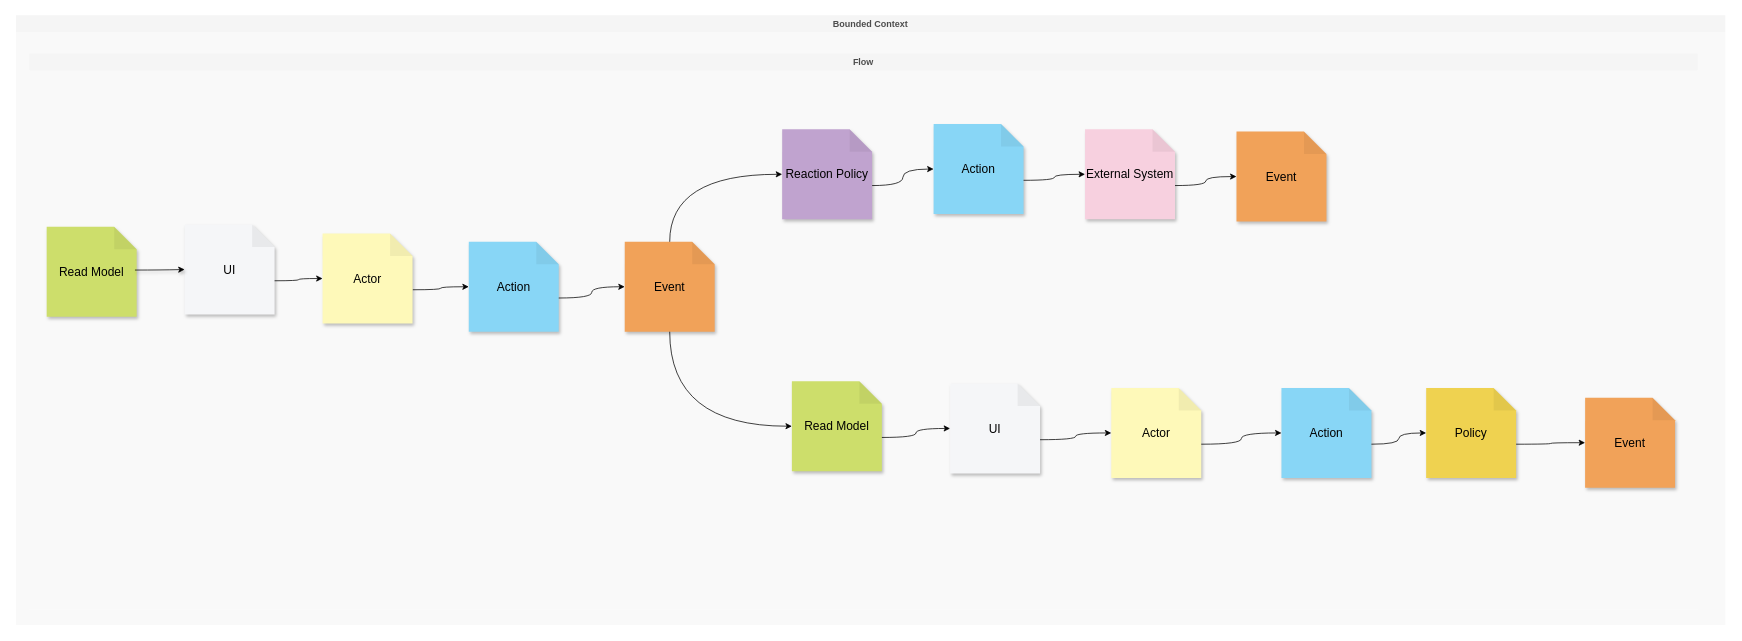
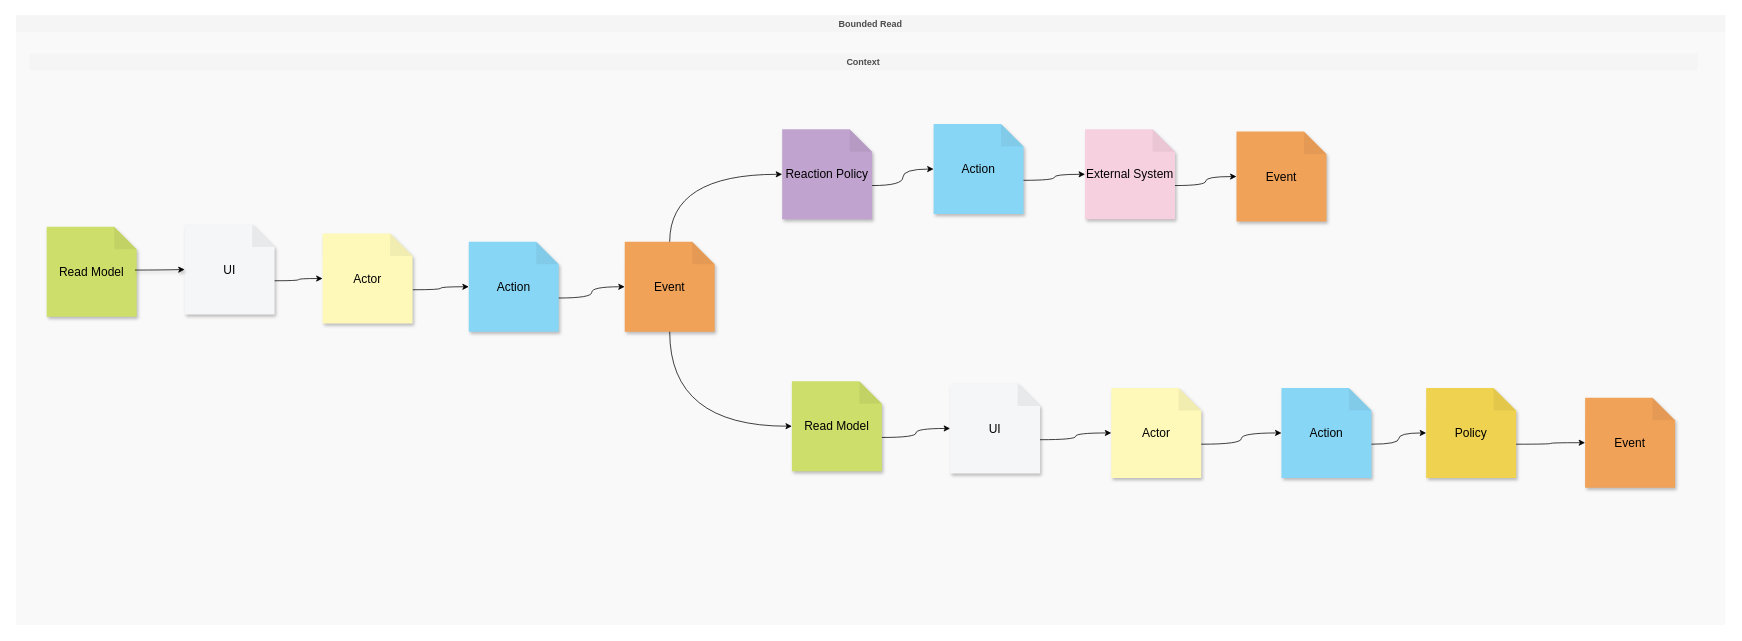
node "Bounded Context": label "Bounded Context" -> "Bounded Read"
node "Flow": label "Flow" -> "Context"
